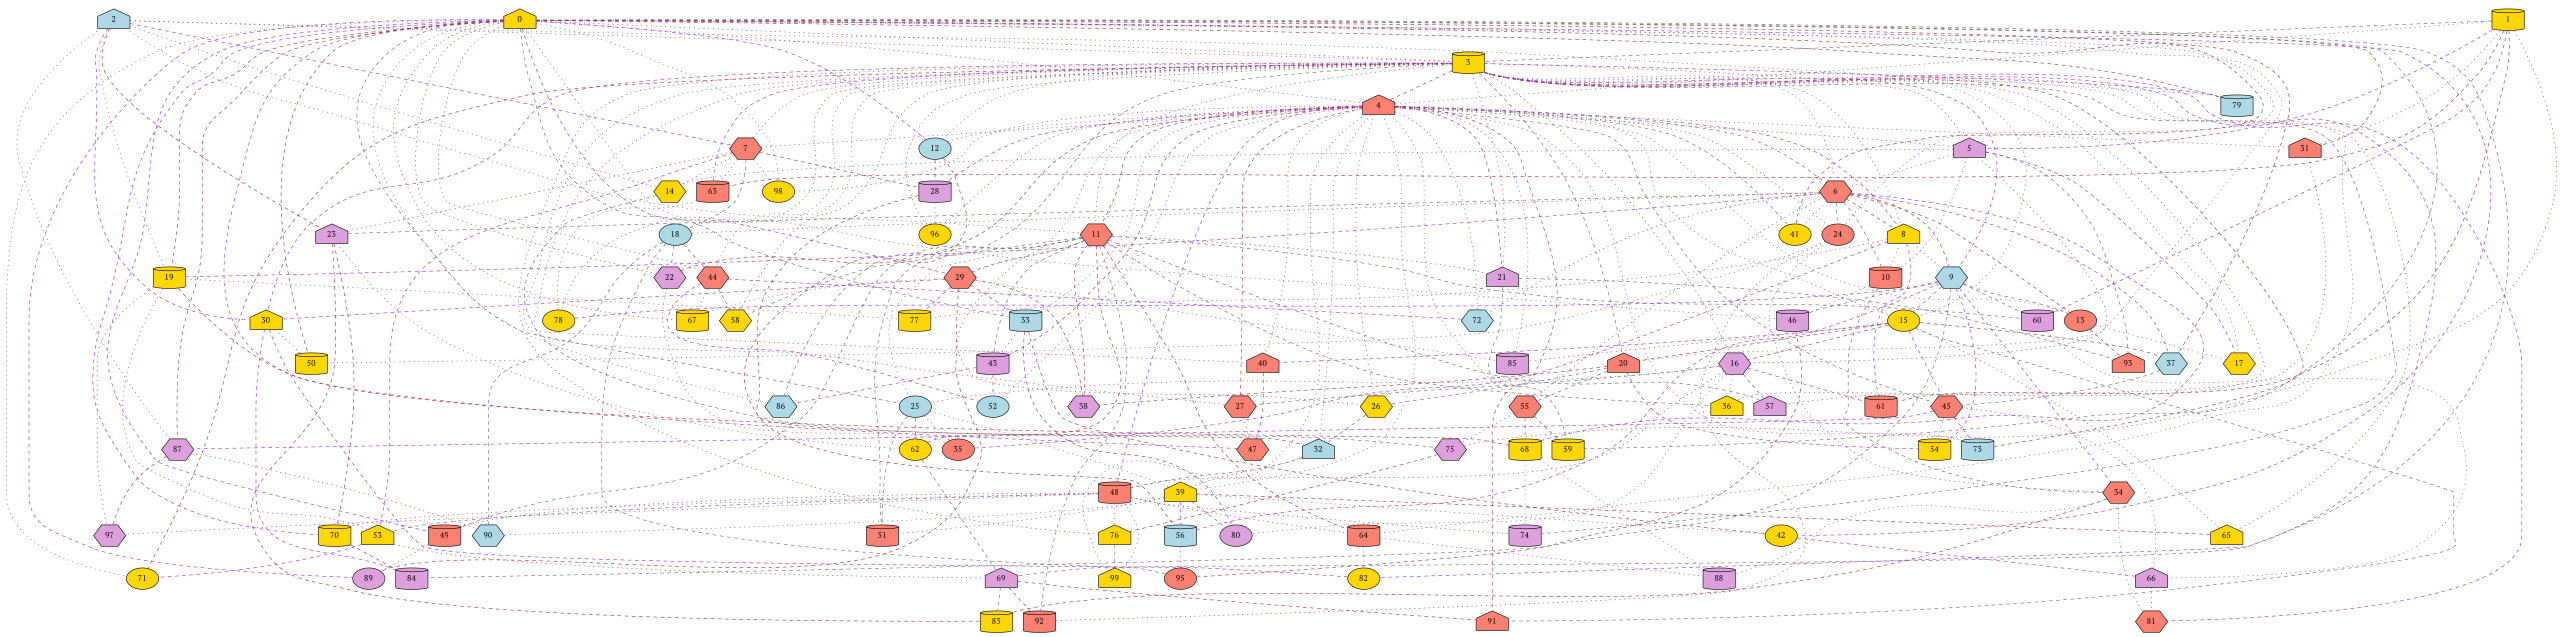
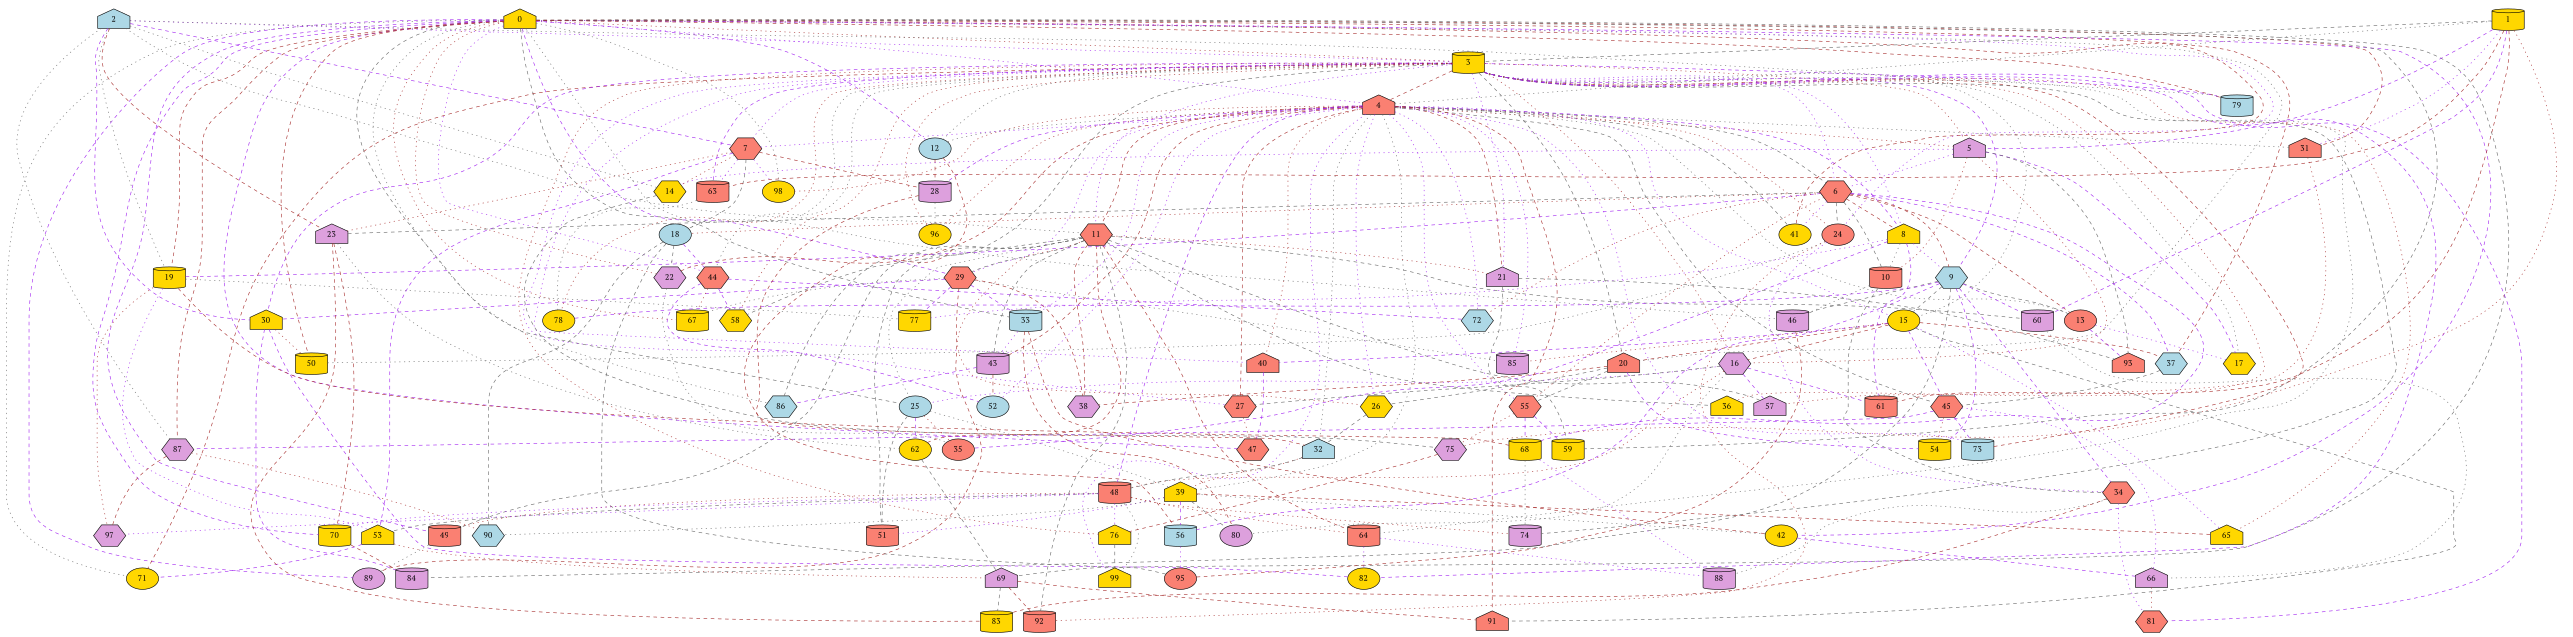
edge "9" -- "60": color gray40 -> purple
edge "16" -- "36": removed
